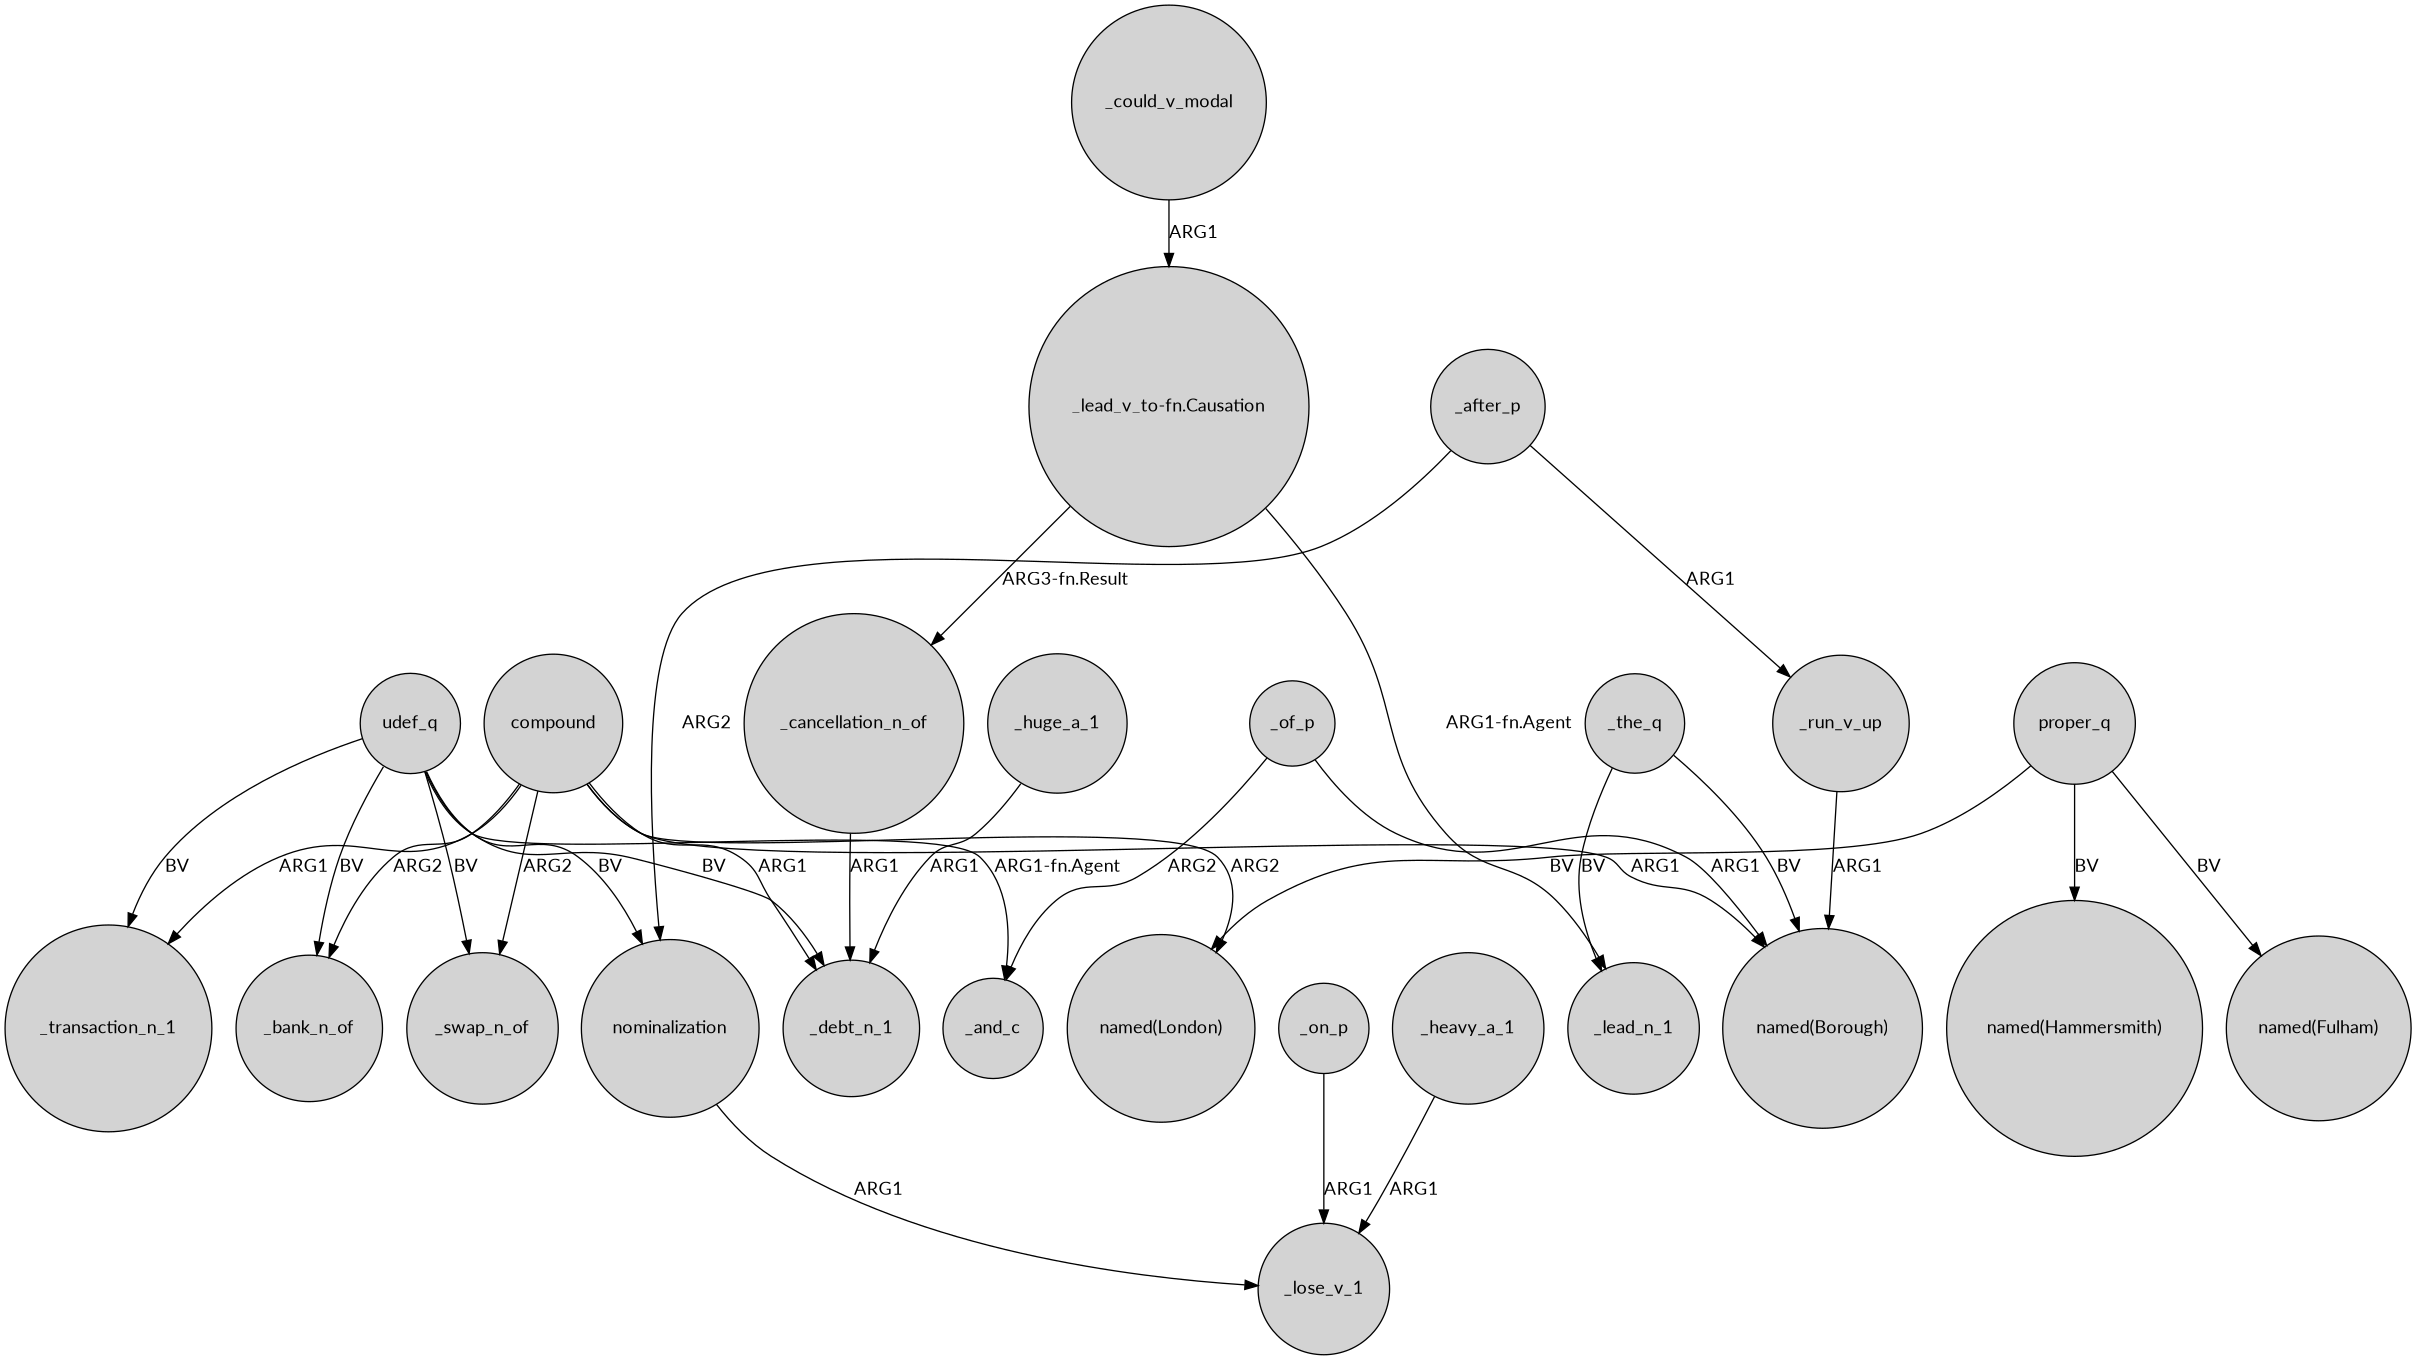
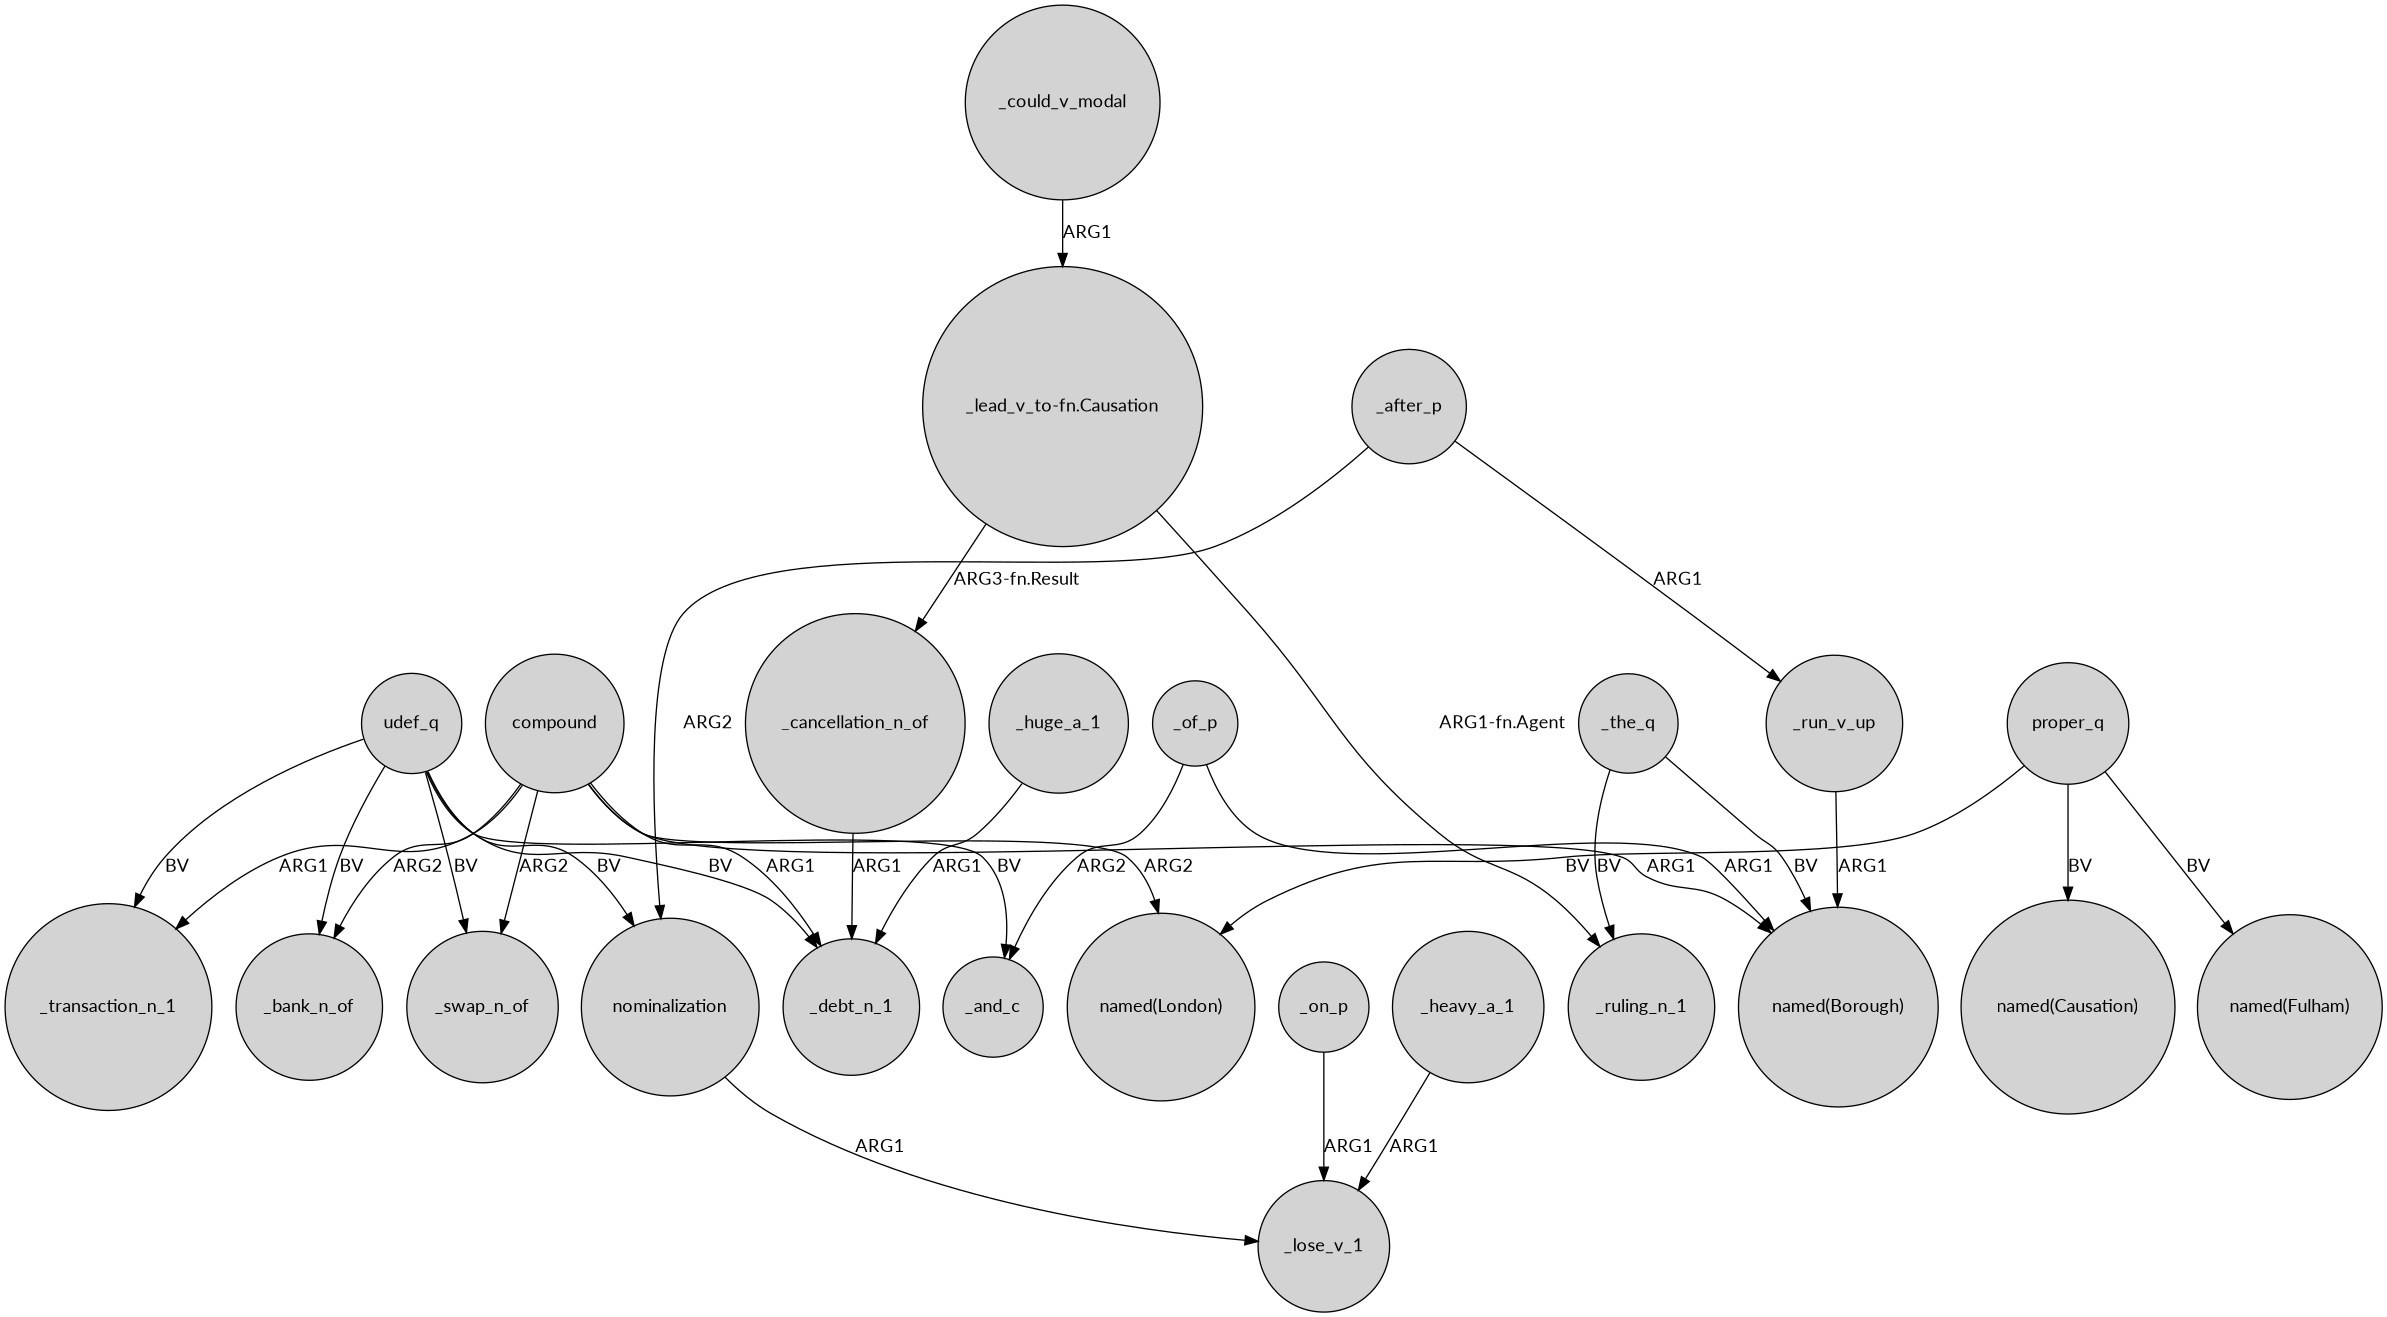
edge "udef_q" -> "_and_c": label "ARG1-fn.Agent" -> "BV"
node "_lead_n_1": label "_lead_n_1" -> "_ruling_n_1"
node "named(Hammersmith)": label "named(Hammersmith)" -> "named(Causation)"
